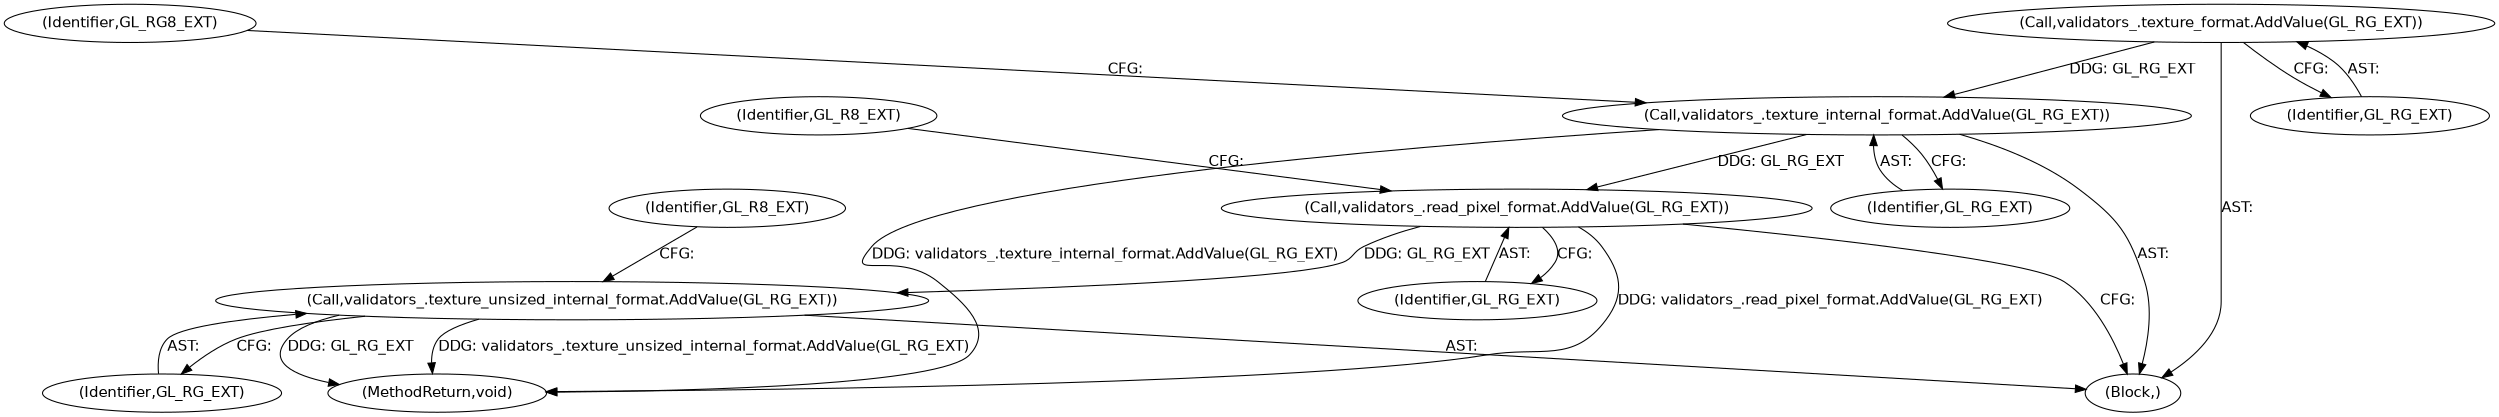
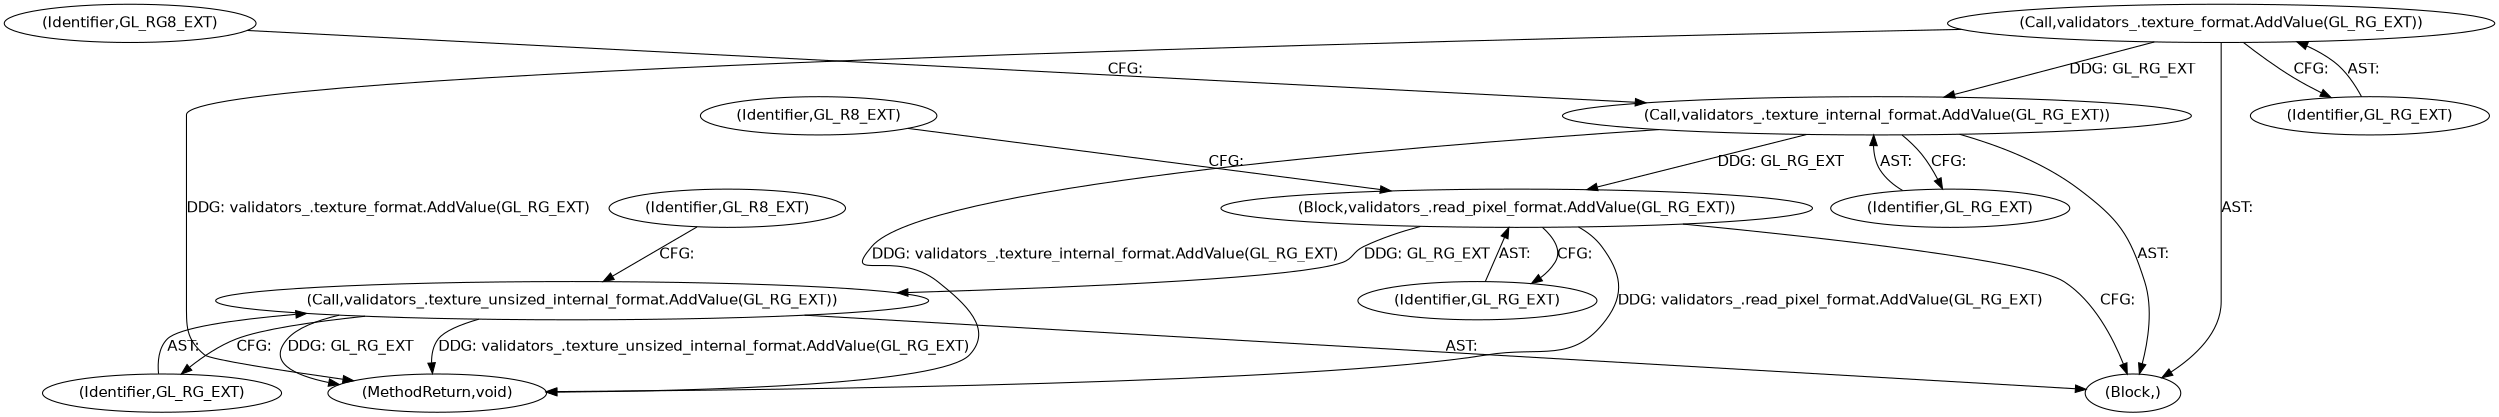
edge "(Call,validators_.texture_format.AddValue(GL_RG_EXT))" -> "(MethodReturn,void)": added, label "DDG: validators_.texture_format.AddValue(GL_RG_EXT)"
node "(Call,validators_.read_pixel_format.AddValue(GL_RG_EXT))": label "(Call,validators_.read_pixel_format.AddValue(GL_RG_EXT))" -> "(Block,validators_.read_pixel_format.AddValue(GL_RG_EXT))"
